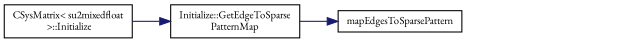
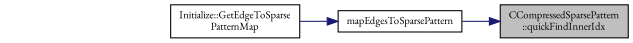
node "CSysMatrix< su2mixedfloat >::Initialize": removed
node "CCompressedSparsePattern ::quickFindInnerIdx": added
